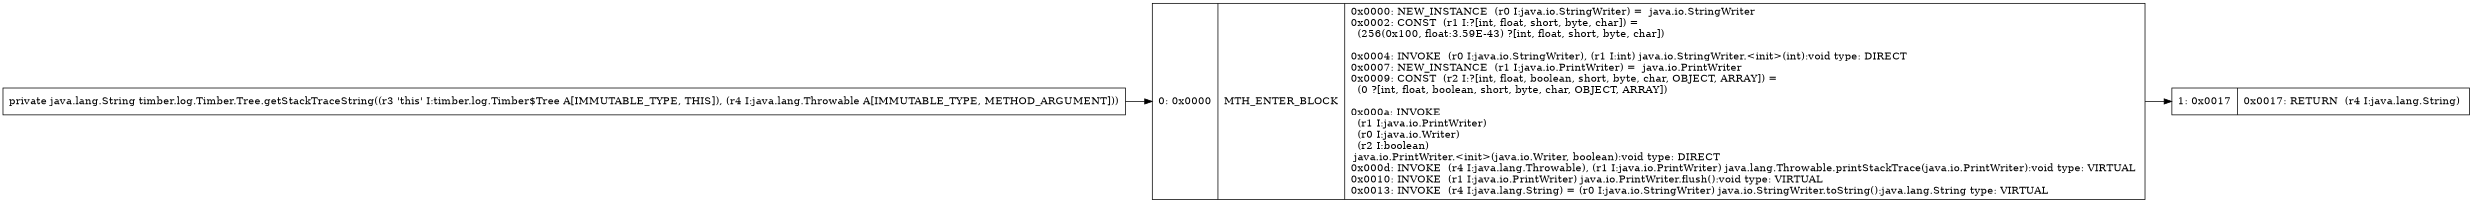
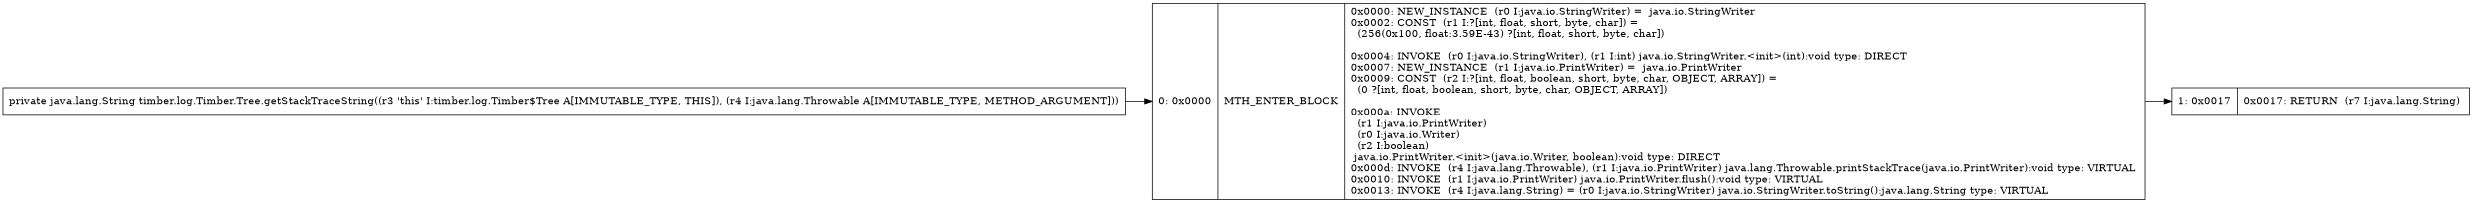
node "1: 0x0017": text "0x0017: RETURN  (r4 I:java.lang.String)" -> "0x0017: RETURN  (r7 I:java.lang.String)"
